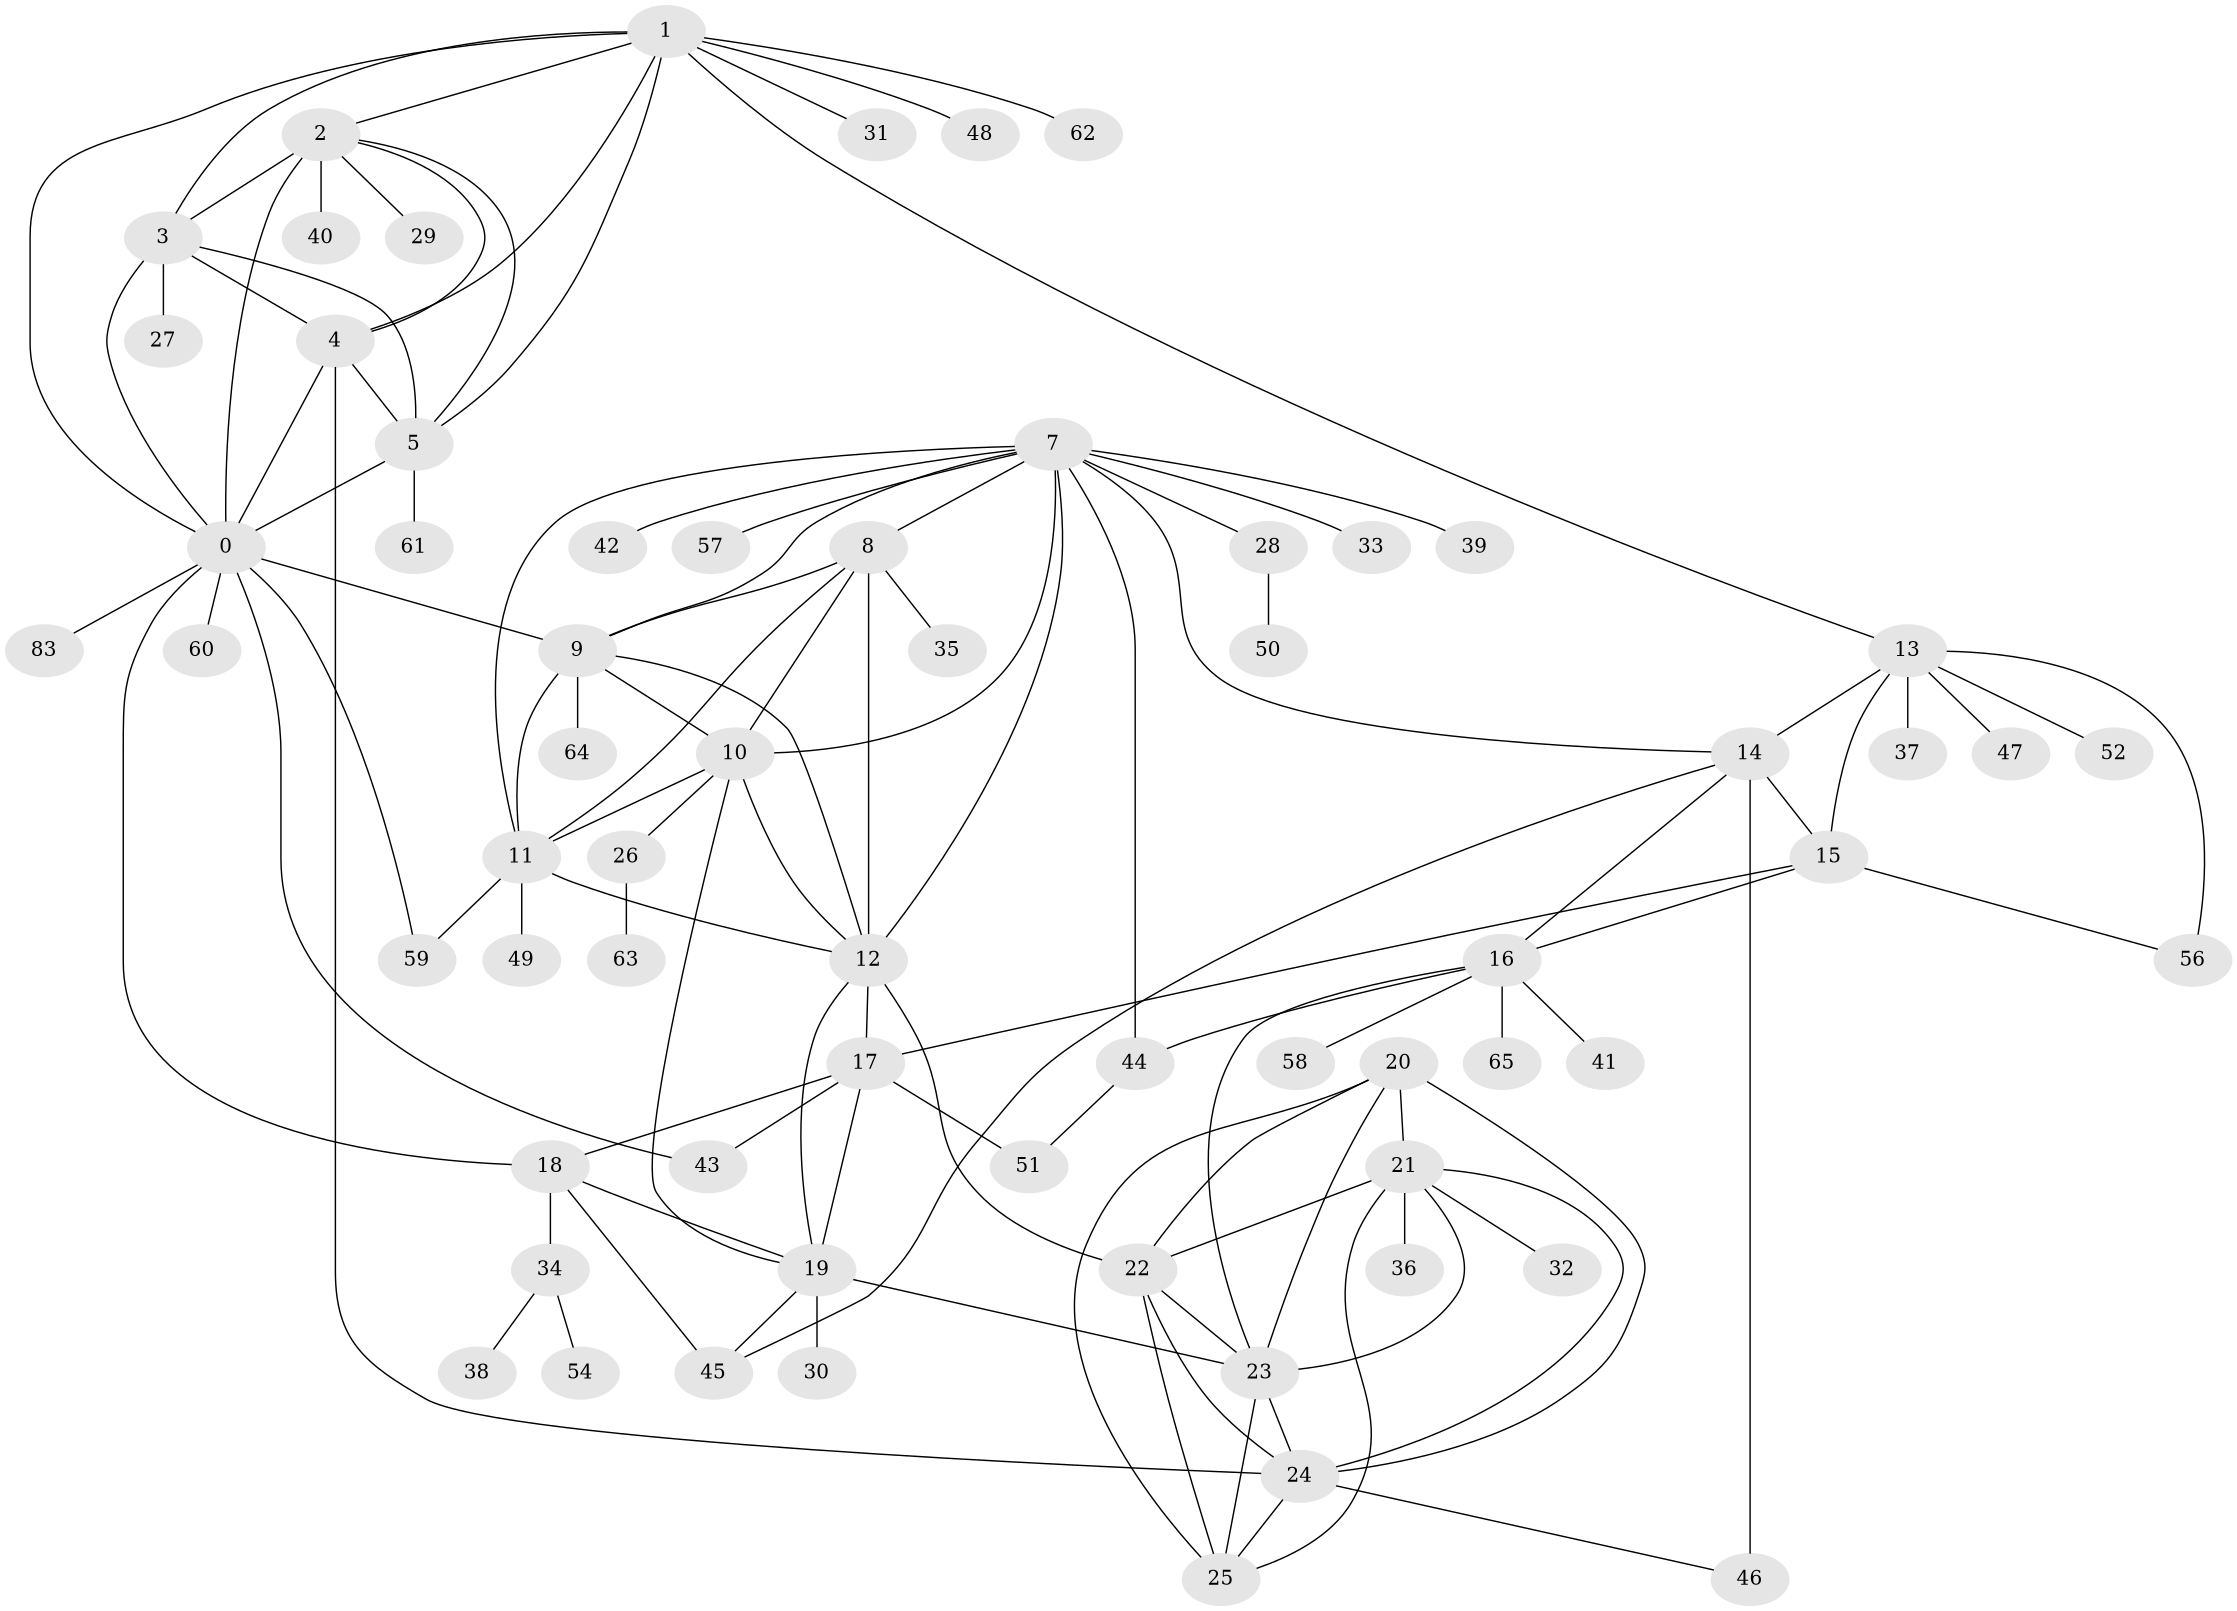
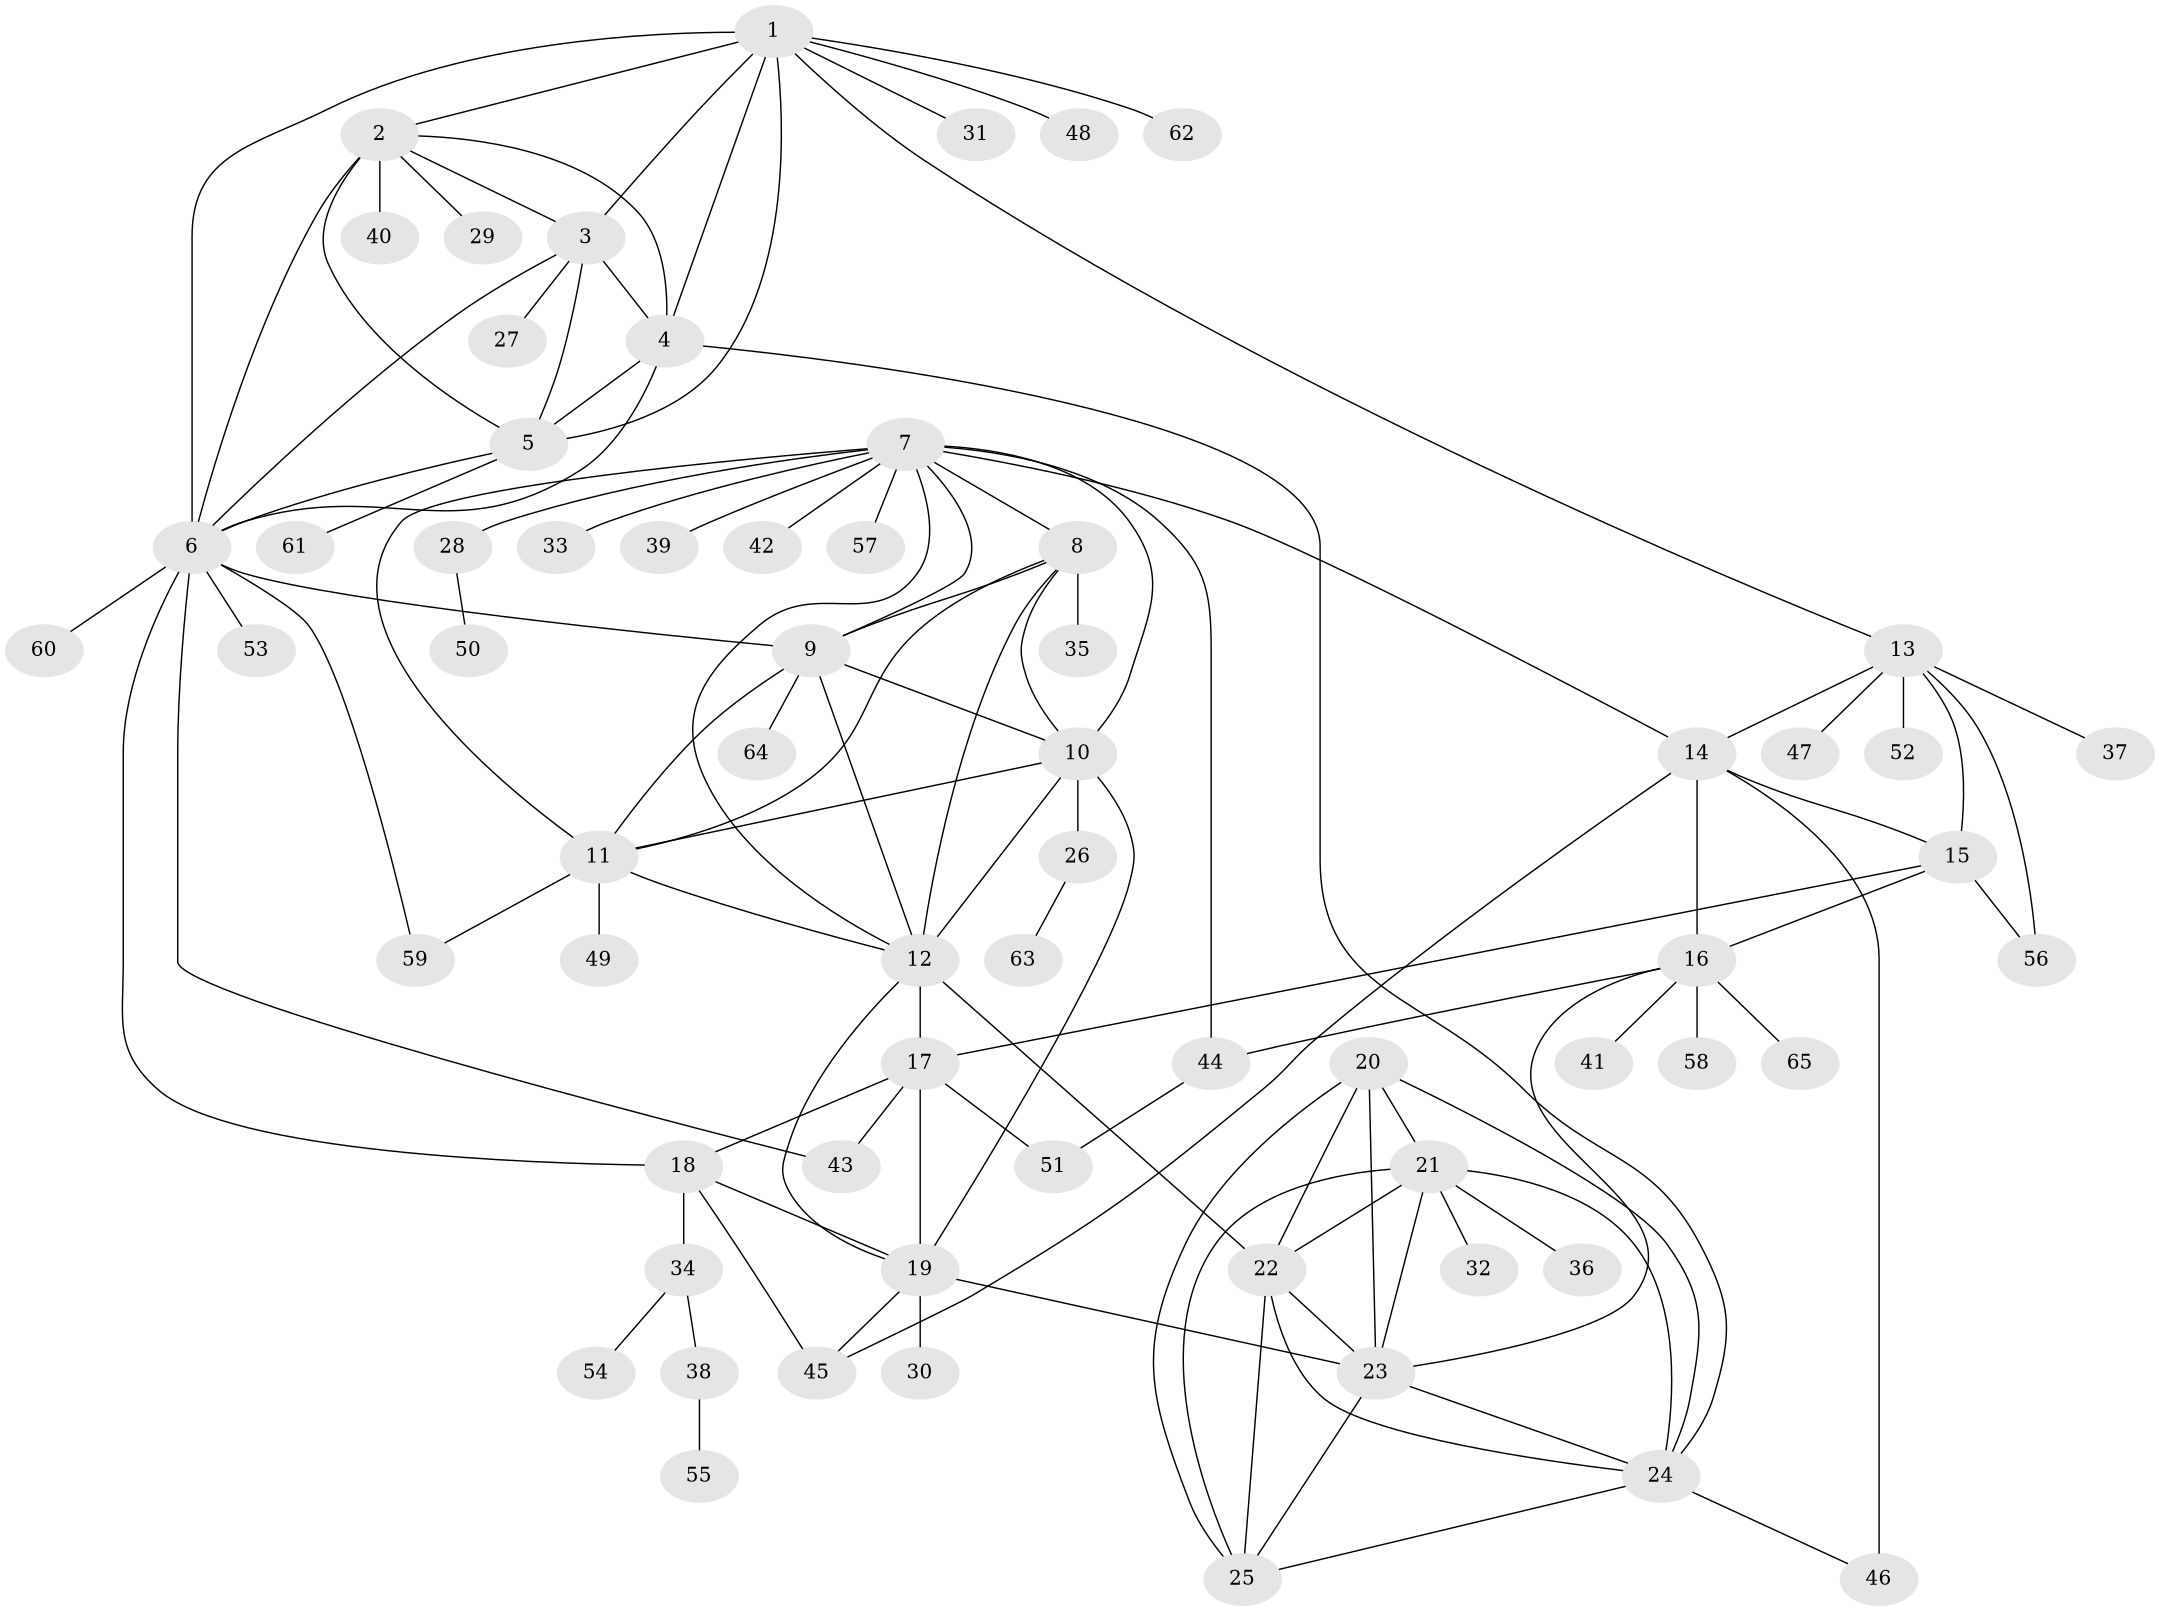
node "0": label "0" -> "6"
node "83": label "83" -> "53"
node "55": added
